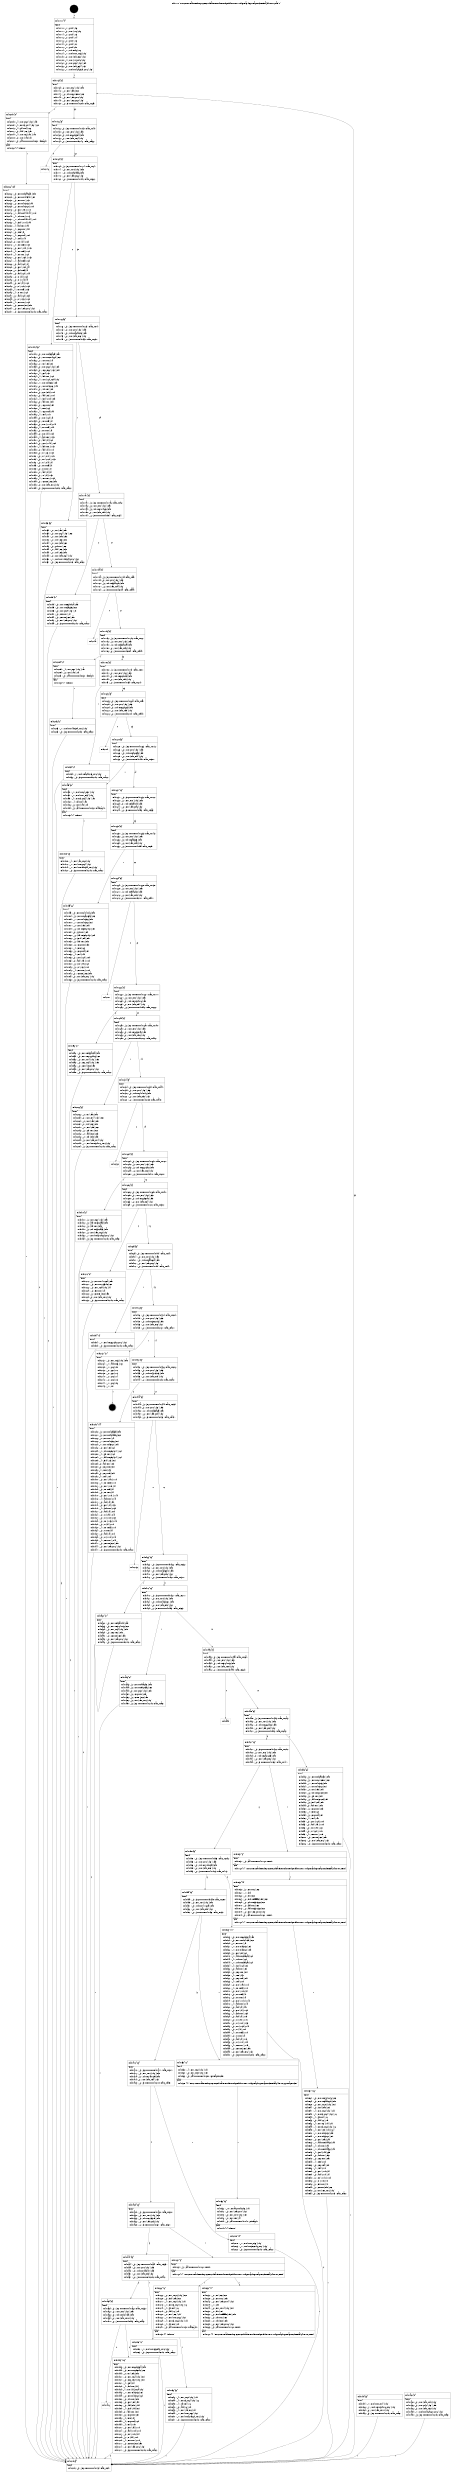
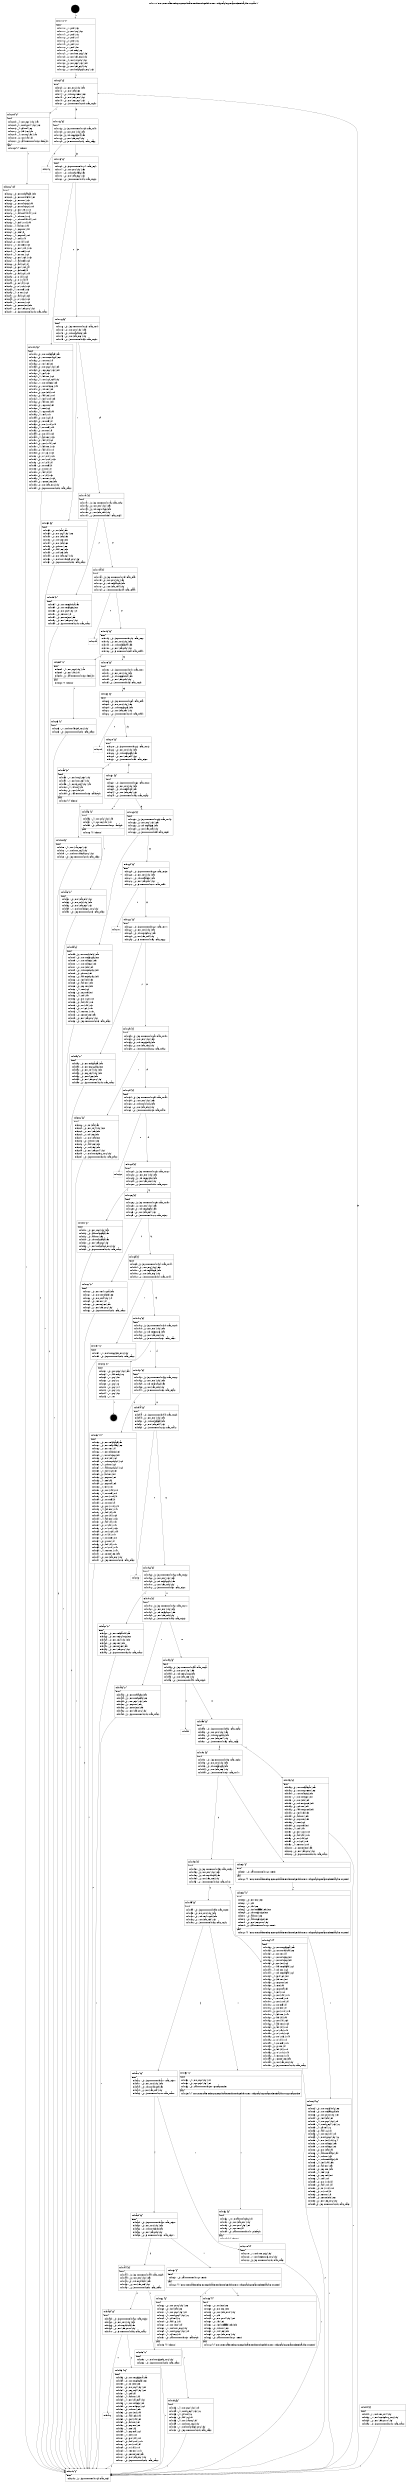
node "0x401f2f [12]": removed
node "0x401ab3 [13]": added
